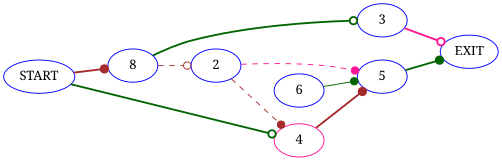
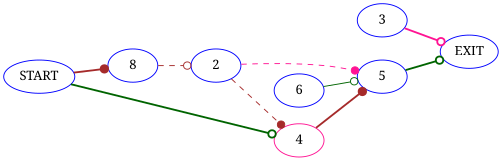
edge "8" -> "3": removed
edge "5" -> "EXIT": arrowhead dot -> odot
edge "6" -> "5": arrowhead dot -> odot
